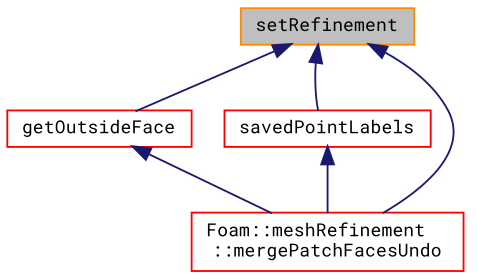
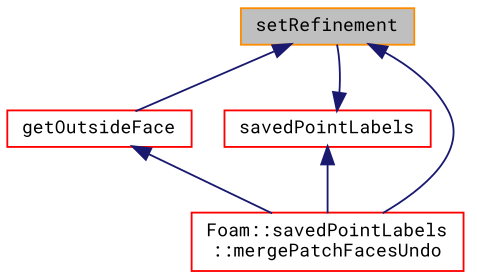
edge "savedPointLabels" -> "setRefinement": reversed
node "Foam::meshRefinement ::mergePatchFacesUndo": label "Foam::meshRefinement ::mergePatchFacesUndo" -> "Foam::savedPointLabels ::mergePatchFacesUndo"
